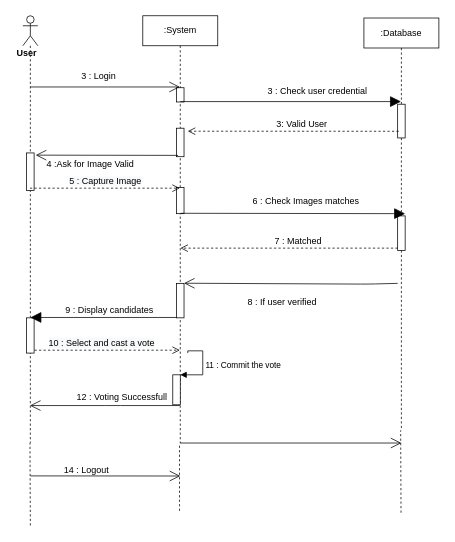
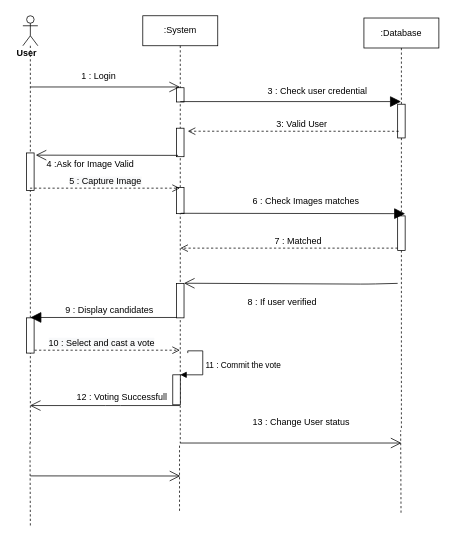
node "3 :": label "3 :" -> "1 :"
node "13 : Change User status": added
node "14 : Logout": removed
